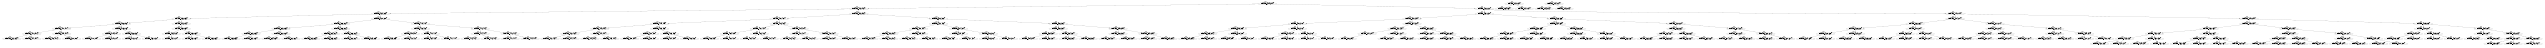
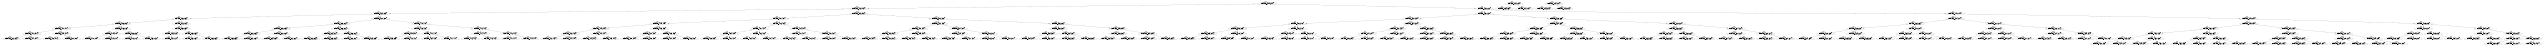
node "Node{data=[6319, 6319]}": added
